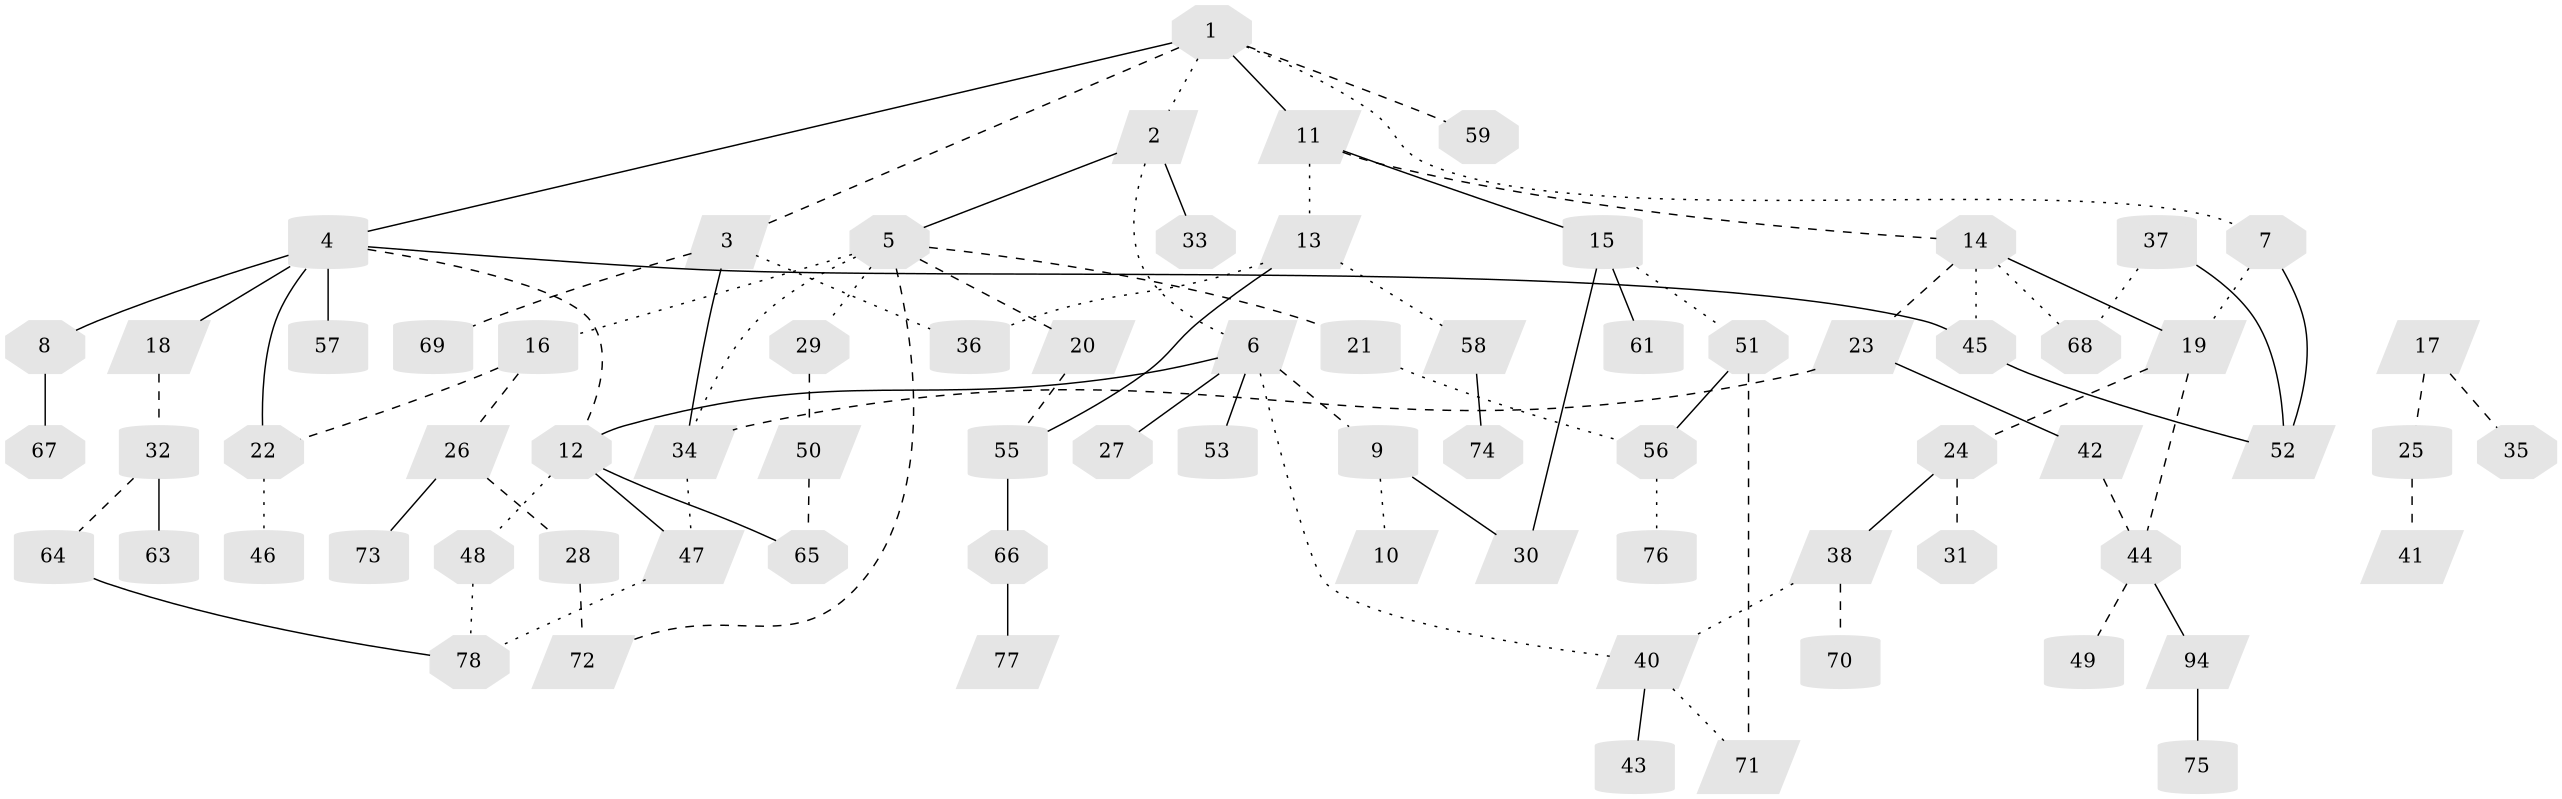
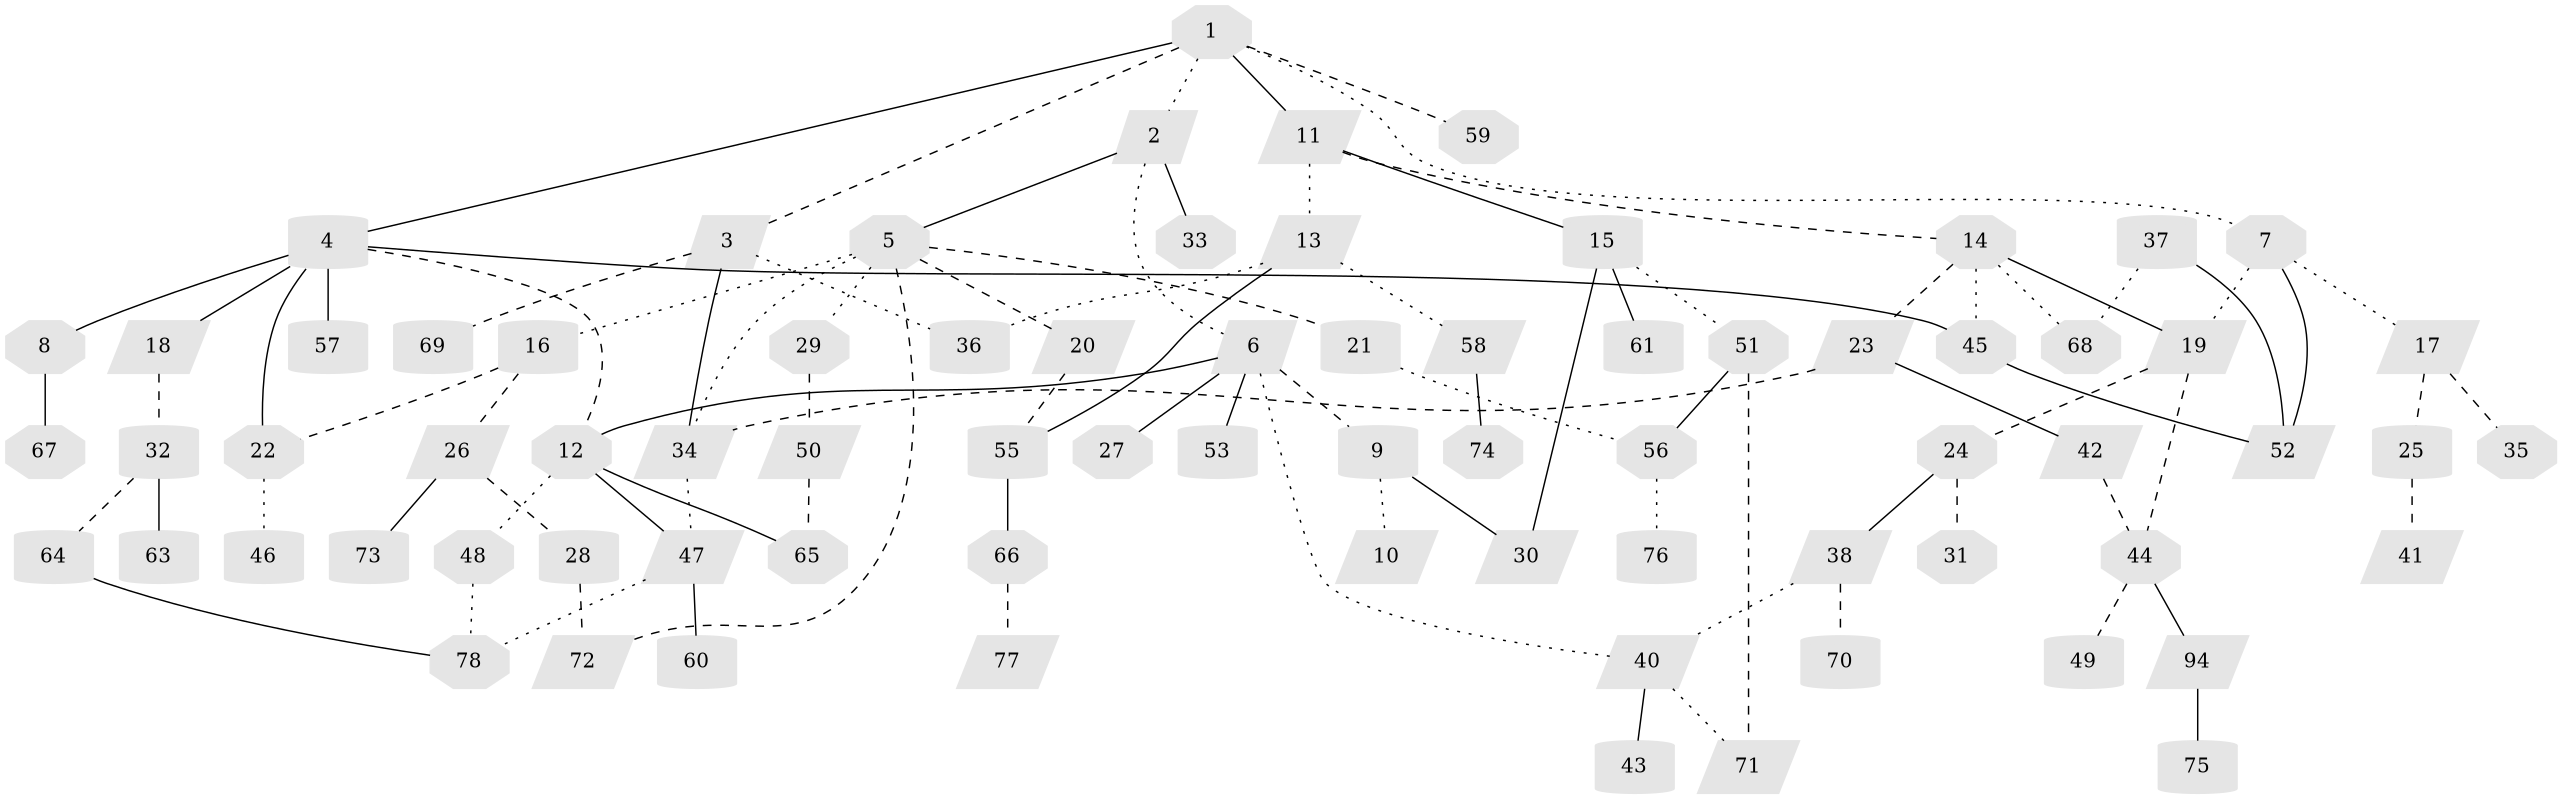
edge "7" -- "17": added
edge "66" -- "77": style solid -> dashed
node "60": added
